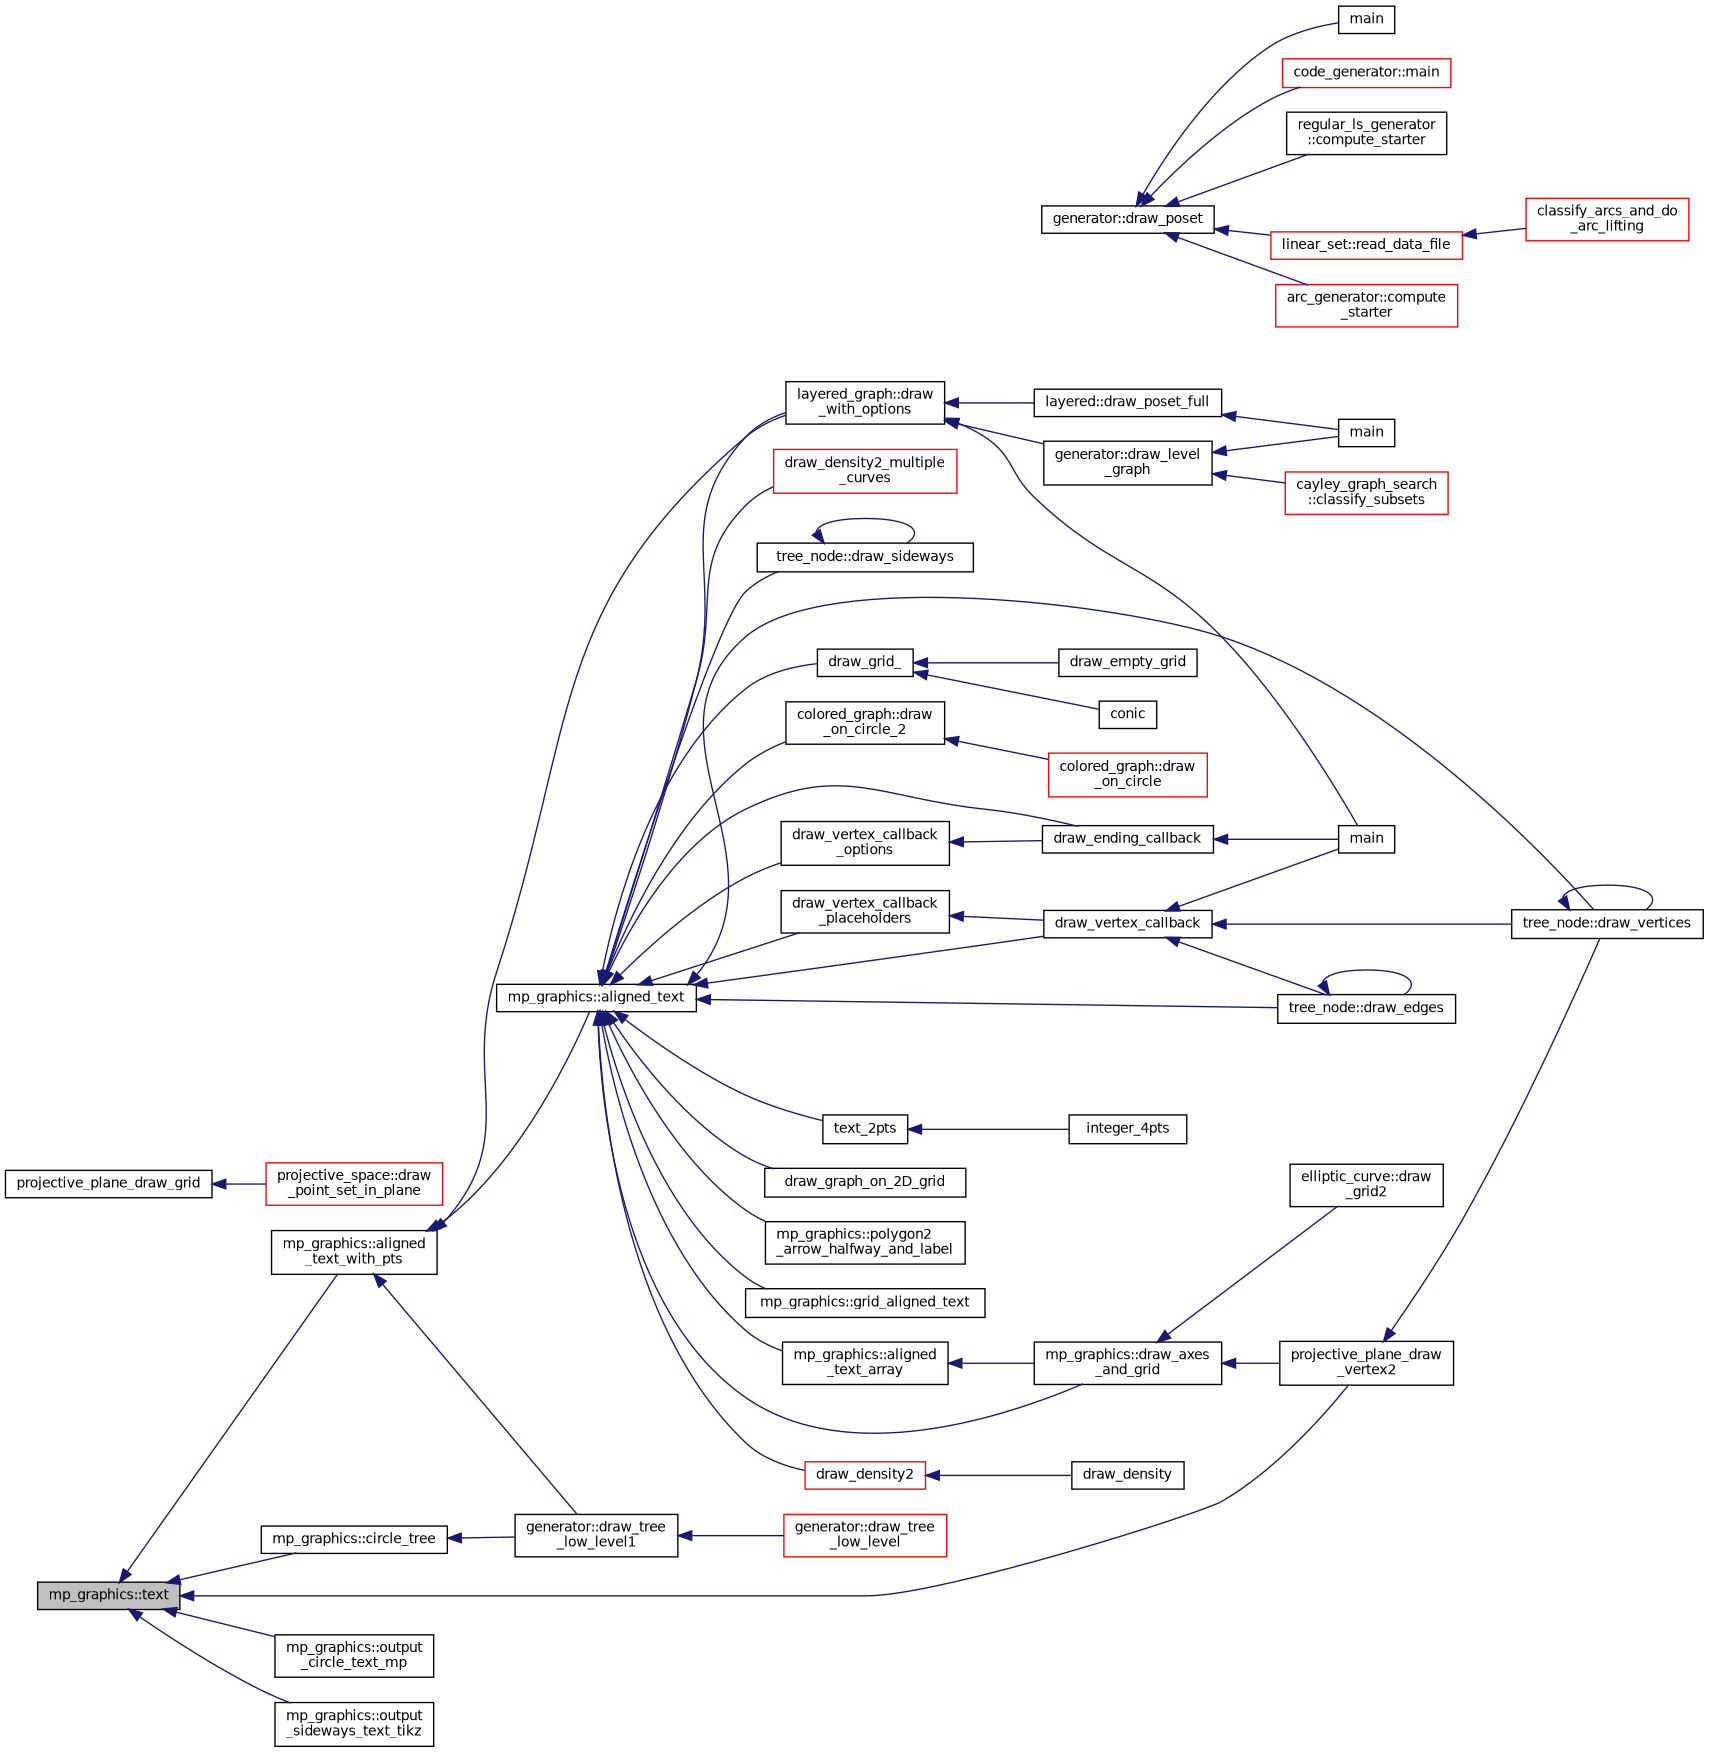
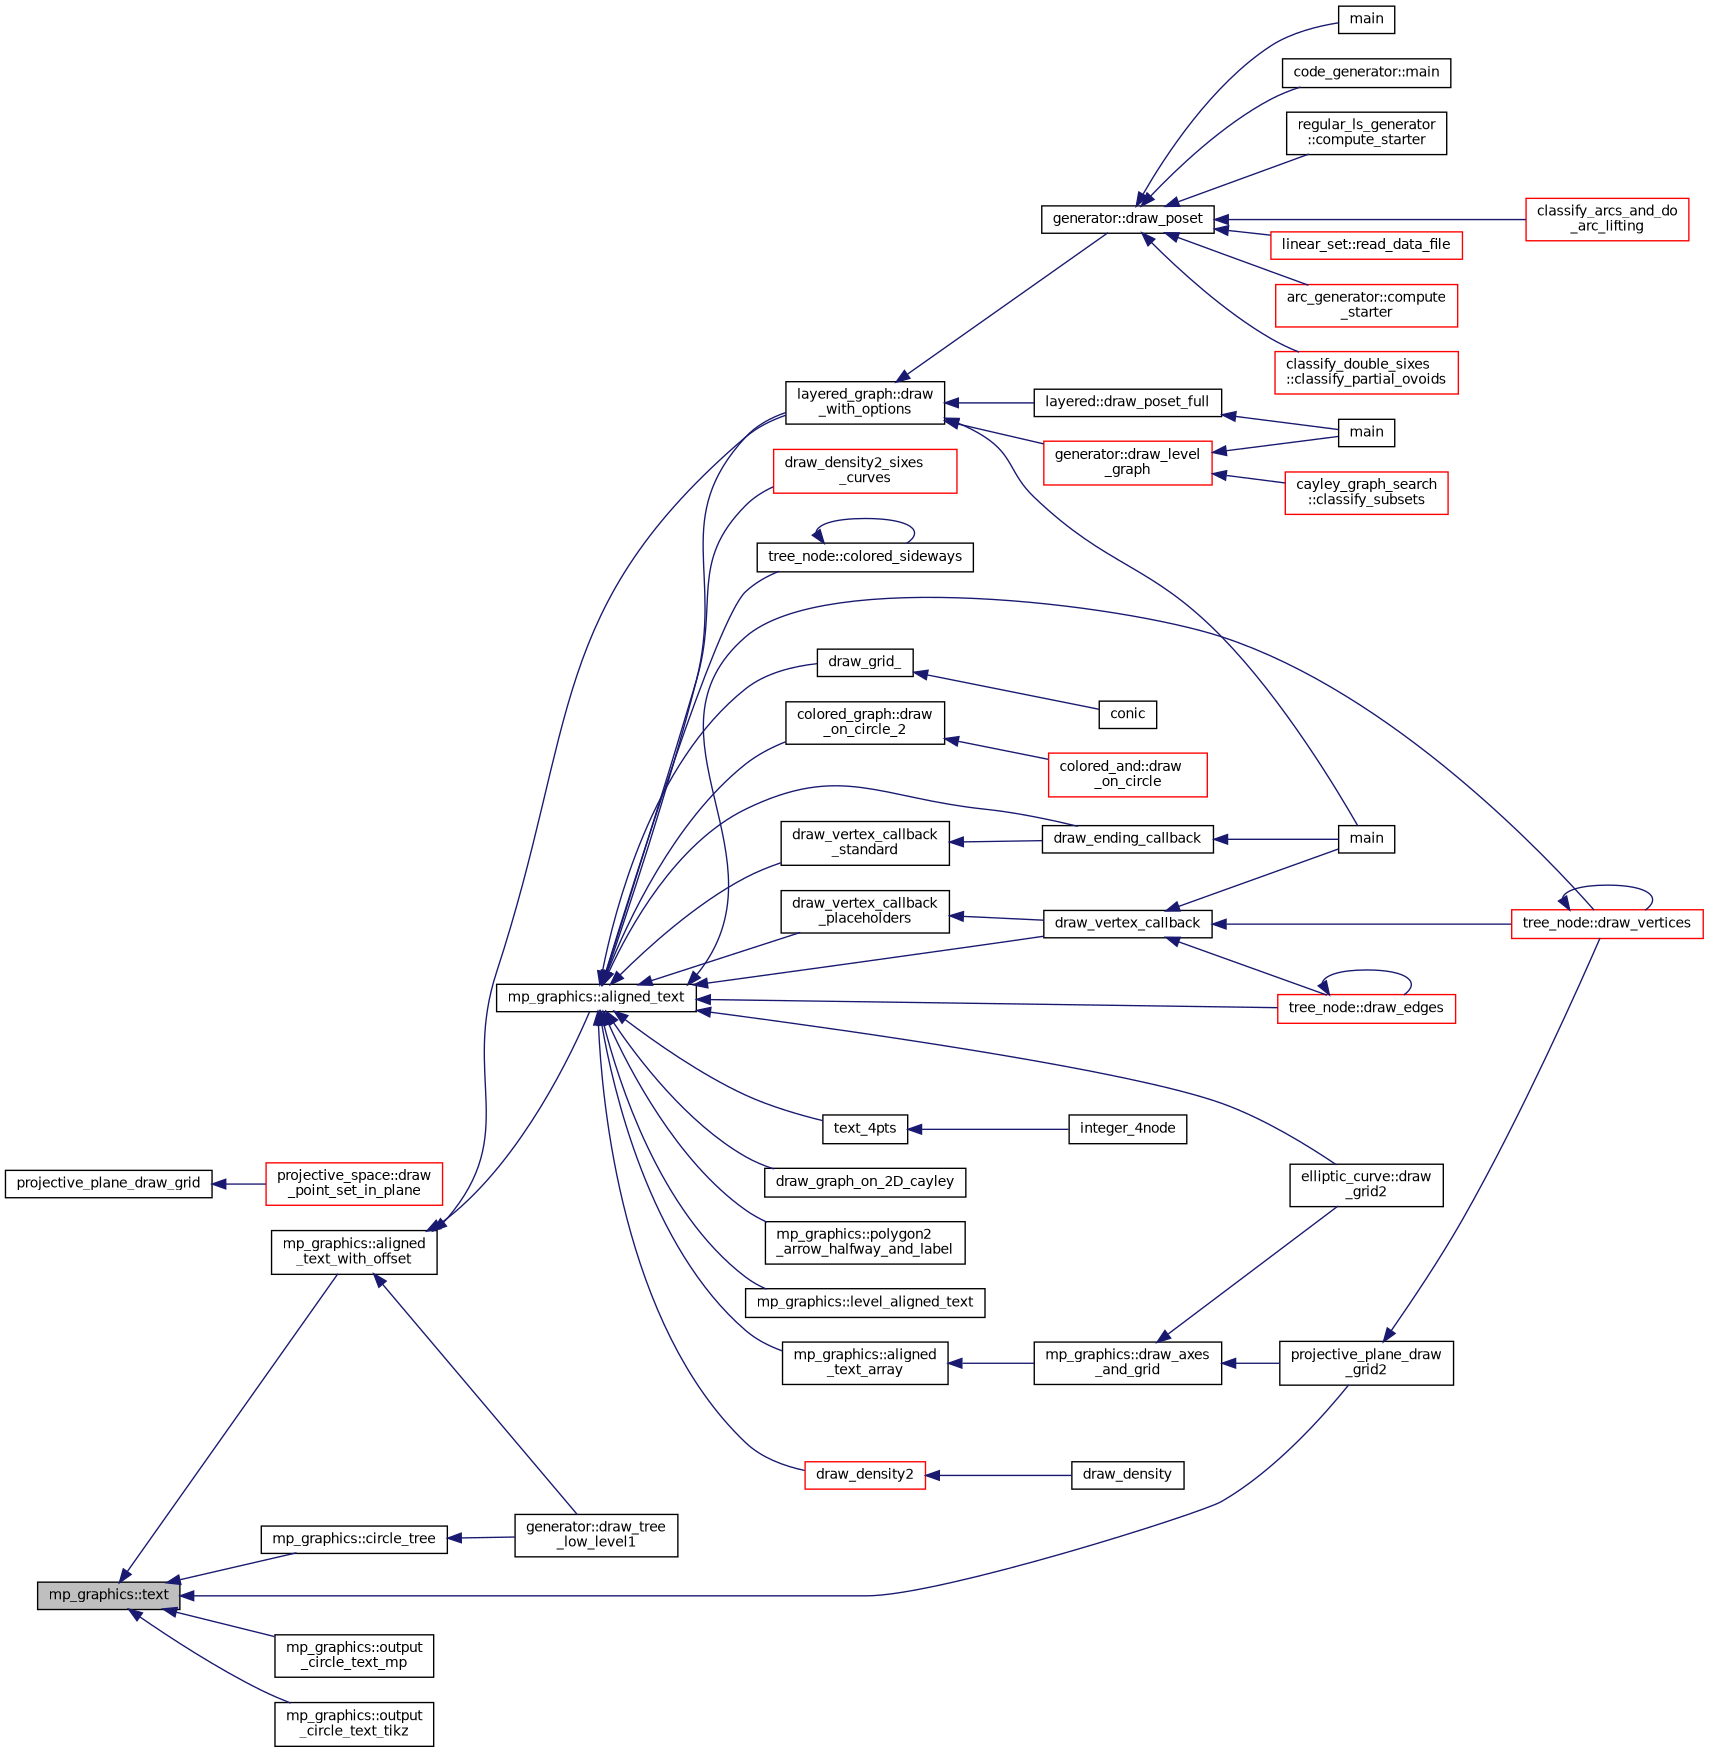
node "code_generator::main": color red -> black
edge "classify_arcs_and_do _arc_lifting" -> "linear_set::read_data_file": now "classify_arcs_and_do _arc_lifting" -> "generator::draw_poset"
edge "generator::draw_poset" -> "layered_graph::draw _with_options": added
node "classify_double_sixes ::classify_partial_ovoids": added
node "generator::draw_level _graph": color black -> red
node "draw_density2_multiple _curves": label "draw_density2_multiple _curves" -> "draw_density2_sixes _curves"
node "tree_node::draw_sideways": label "tree_node::draw_sideways" -> "tree_node::colored_sideways"
node "draw_empty_grid": removed
node "colored_graph::draw _on_circle": label "colored_graph::draw _on_circle" -> "colored_and::draw _on_circle"
node "draw_vertex_callback _options": label "draw_vertex_callback _options" -> "draw_vertex_callback _standard"
node "tree_node::draw_vertices": color black -> red
node "tree_node::draw_edges": color black -> red
node "text_2pts": label "text_2pts" -> "text_4pts"
node "integer_4pts": label "integer_4pts" -> "integer_4node"
node "draw_graph_on_2D_grid": label "draw_graph_on_2D_grid" -> "draw_graph_on_2D_cayley"
node "mp_graphics::aligned _text_with_pts": label "mp_graphics::aligned _text_with_pts" -> "mp_graphics::aligned _text_with_offset"
node "mp_graphics::grid_aligned_text": label "mp_graphics::grid_aligned_text" -> "mp_graphics::level_aligned_text"
node "projective_plane_draw _vertex2": label "projective_plane_draw _vertex2" -> "projective_plane_draw _grid2"
edge "mp_graphics::draw_axes _and_grid" -> "mp_graphics::aligned_text": now "elliptic_curve::draw _grid2" -> "mp_graphics::aligned_text"
node "generator::draw_tree _low_level": removed
node "mp_graphics::output _sideways_text_tikz": label "mp_graphics::output _sideways_text_tikz" -> "mp_graphics::output _circle_text_tikz"
